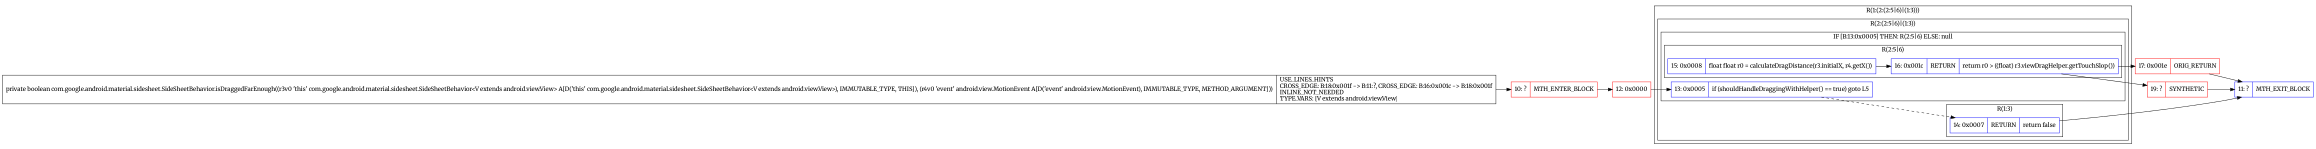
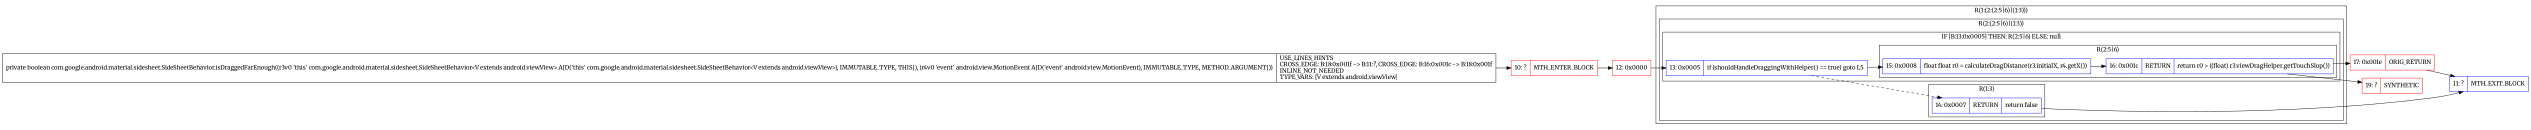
edge "13: 0x0005" -> "15: 0x0008": added
edge "19: ?" -> "11: ?": removed
